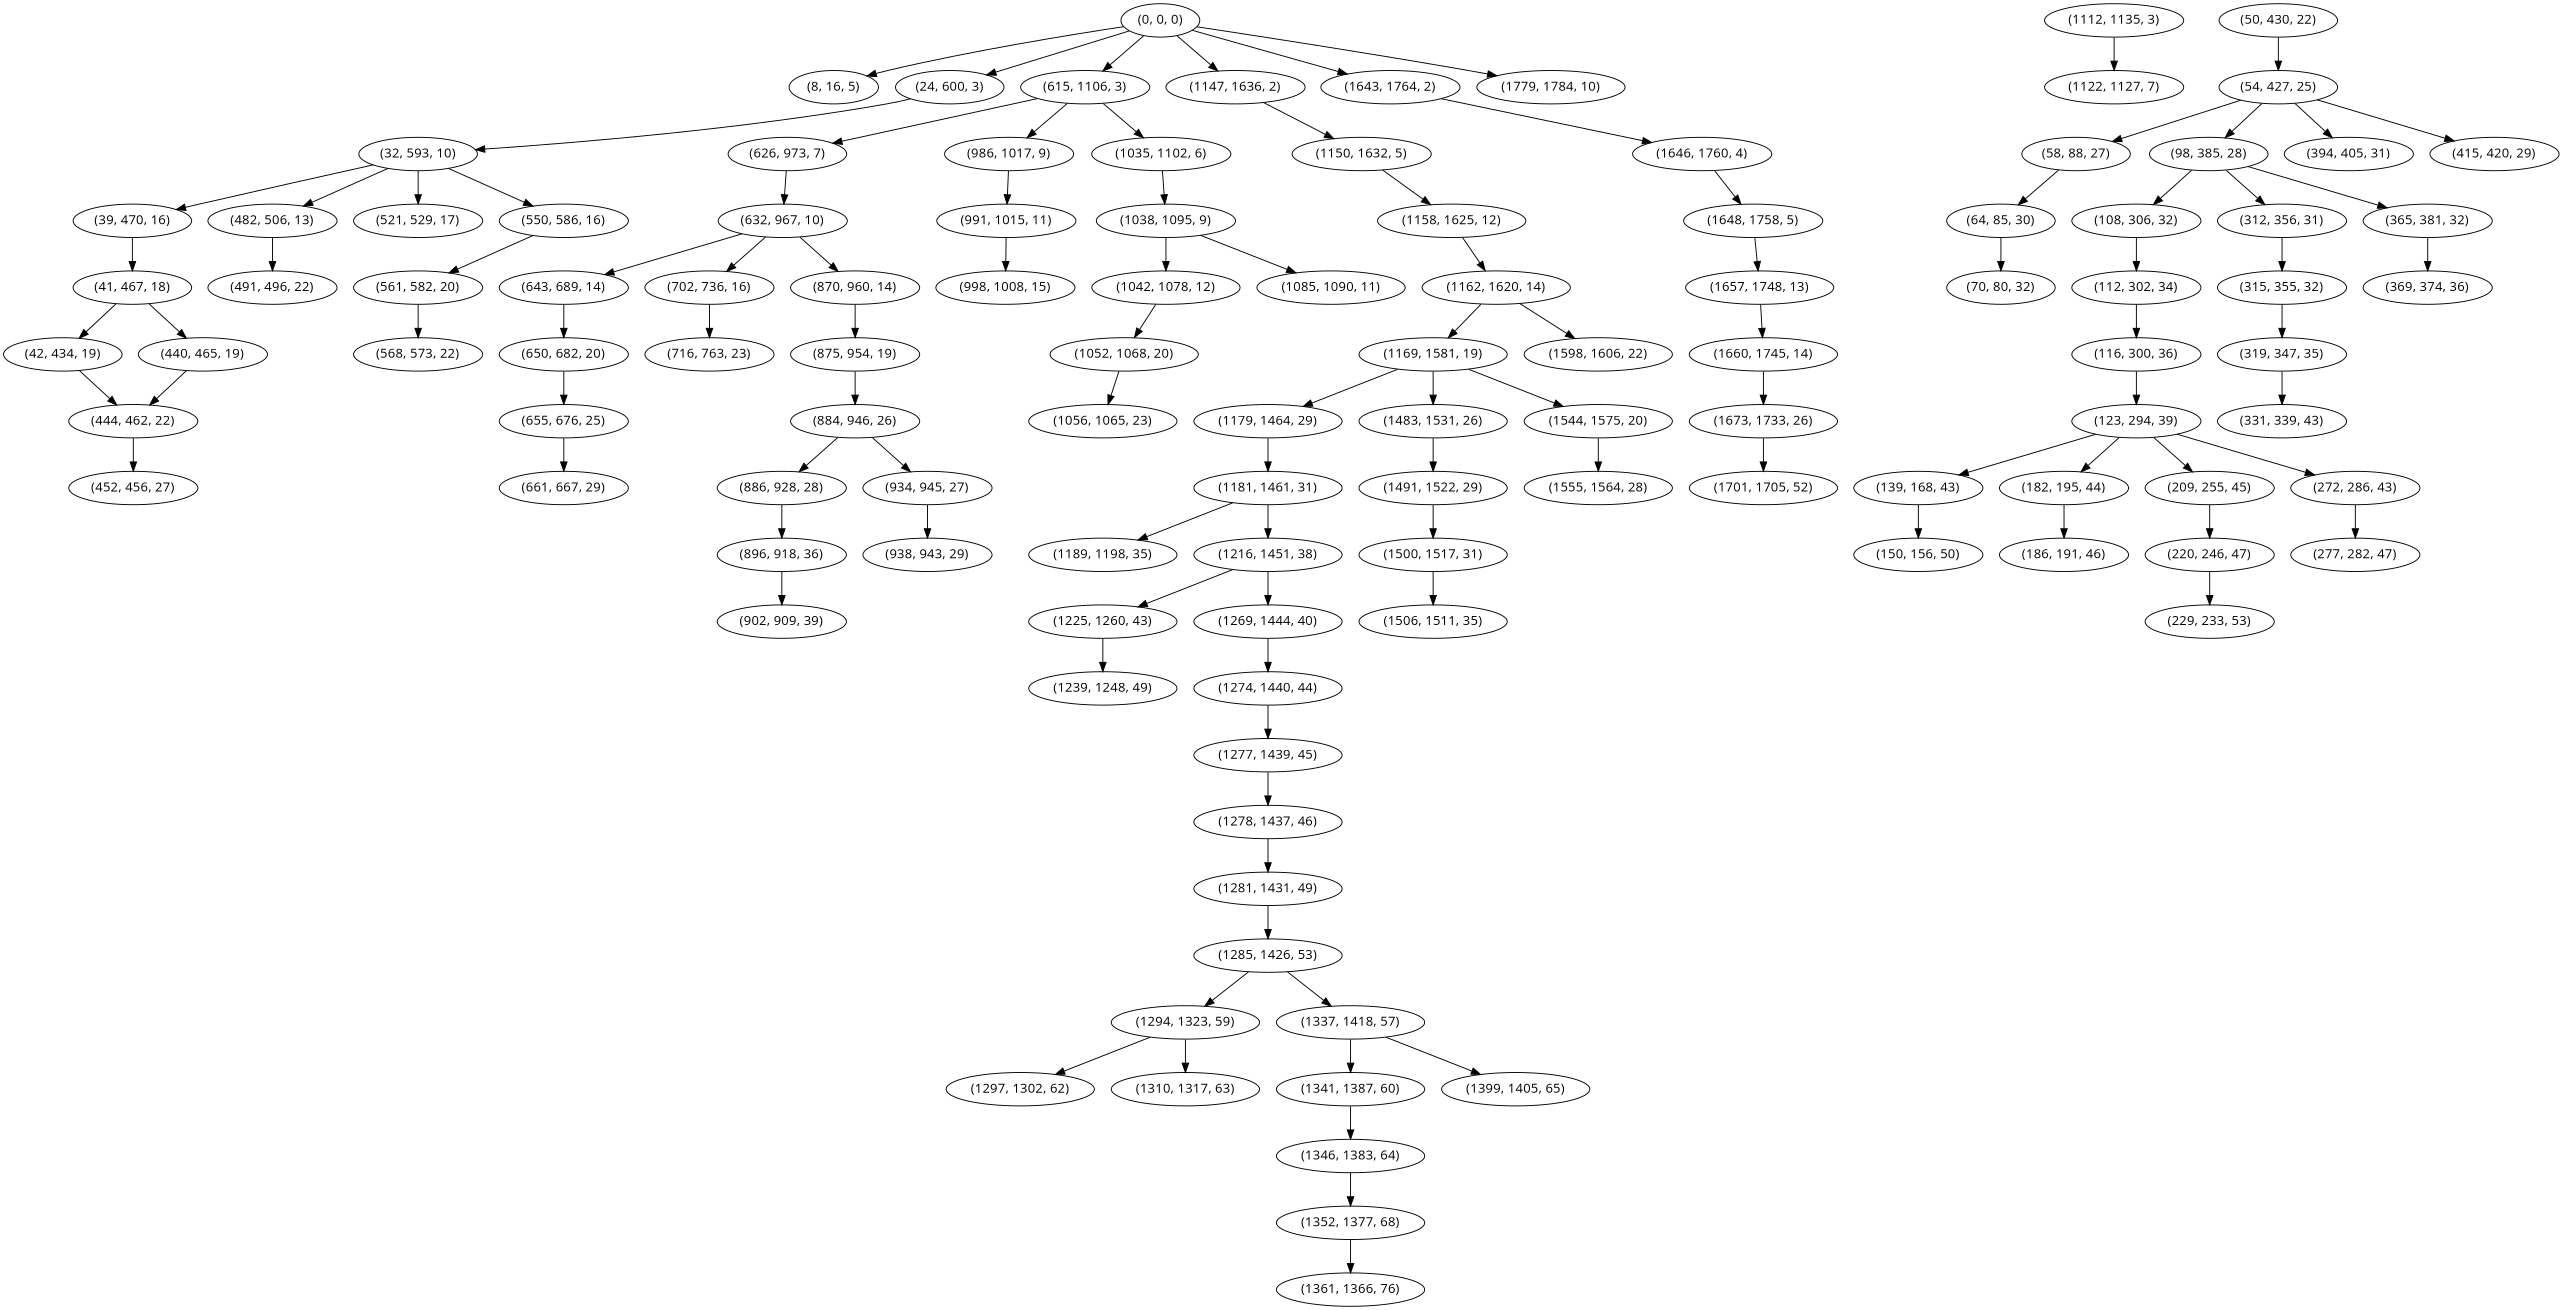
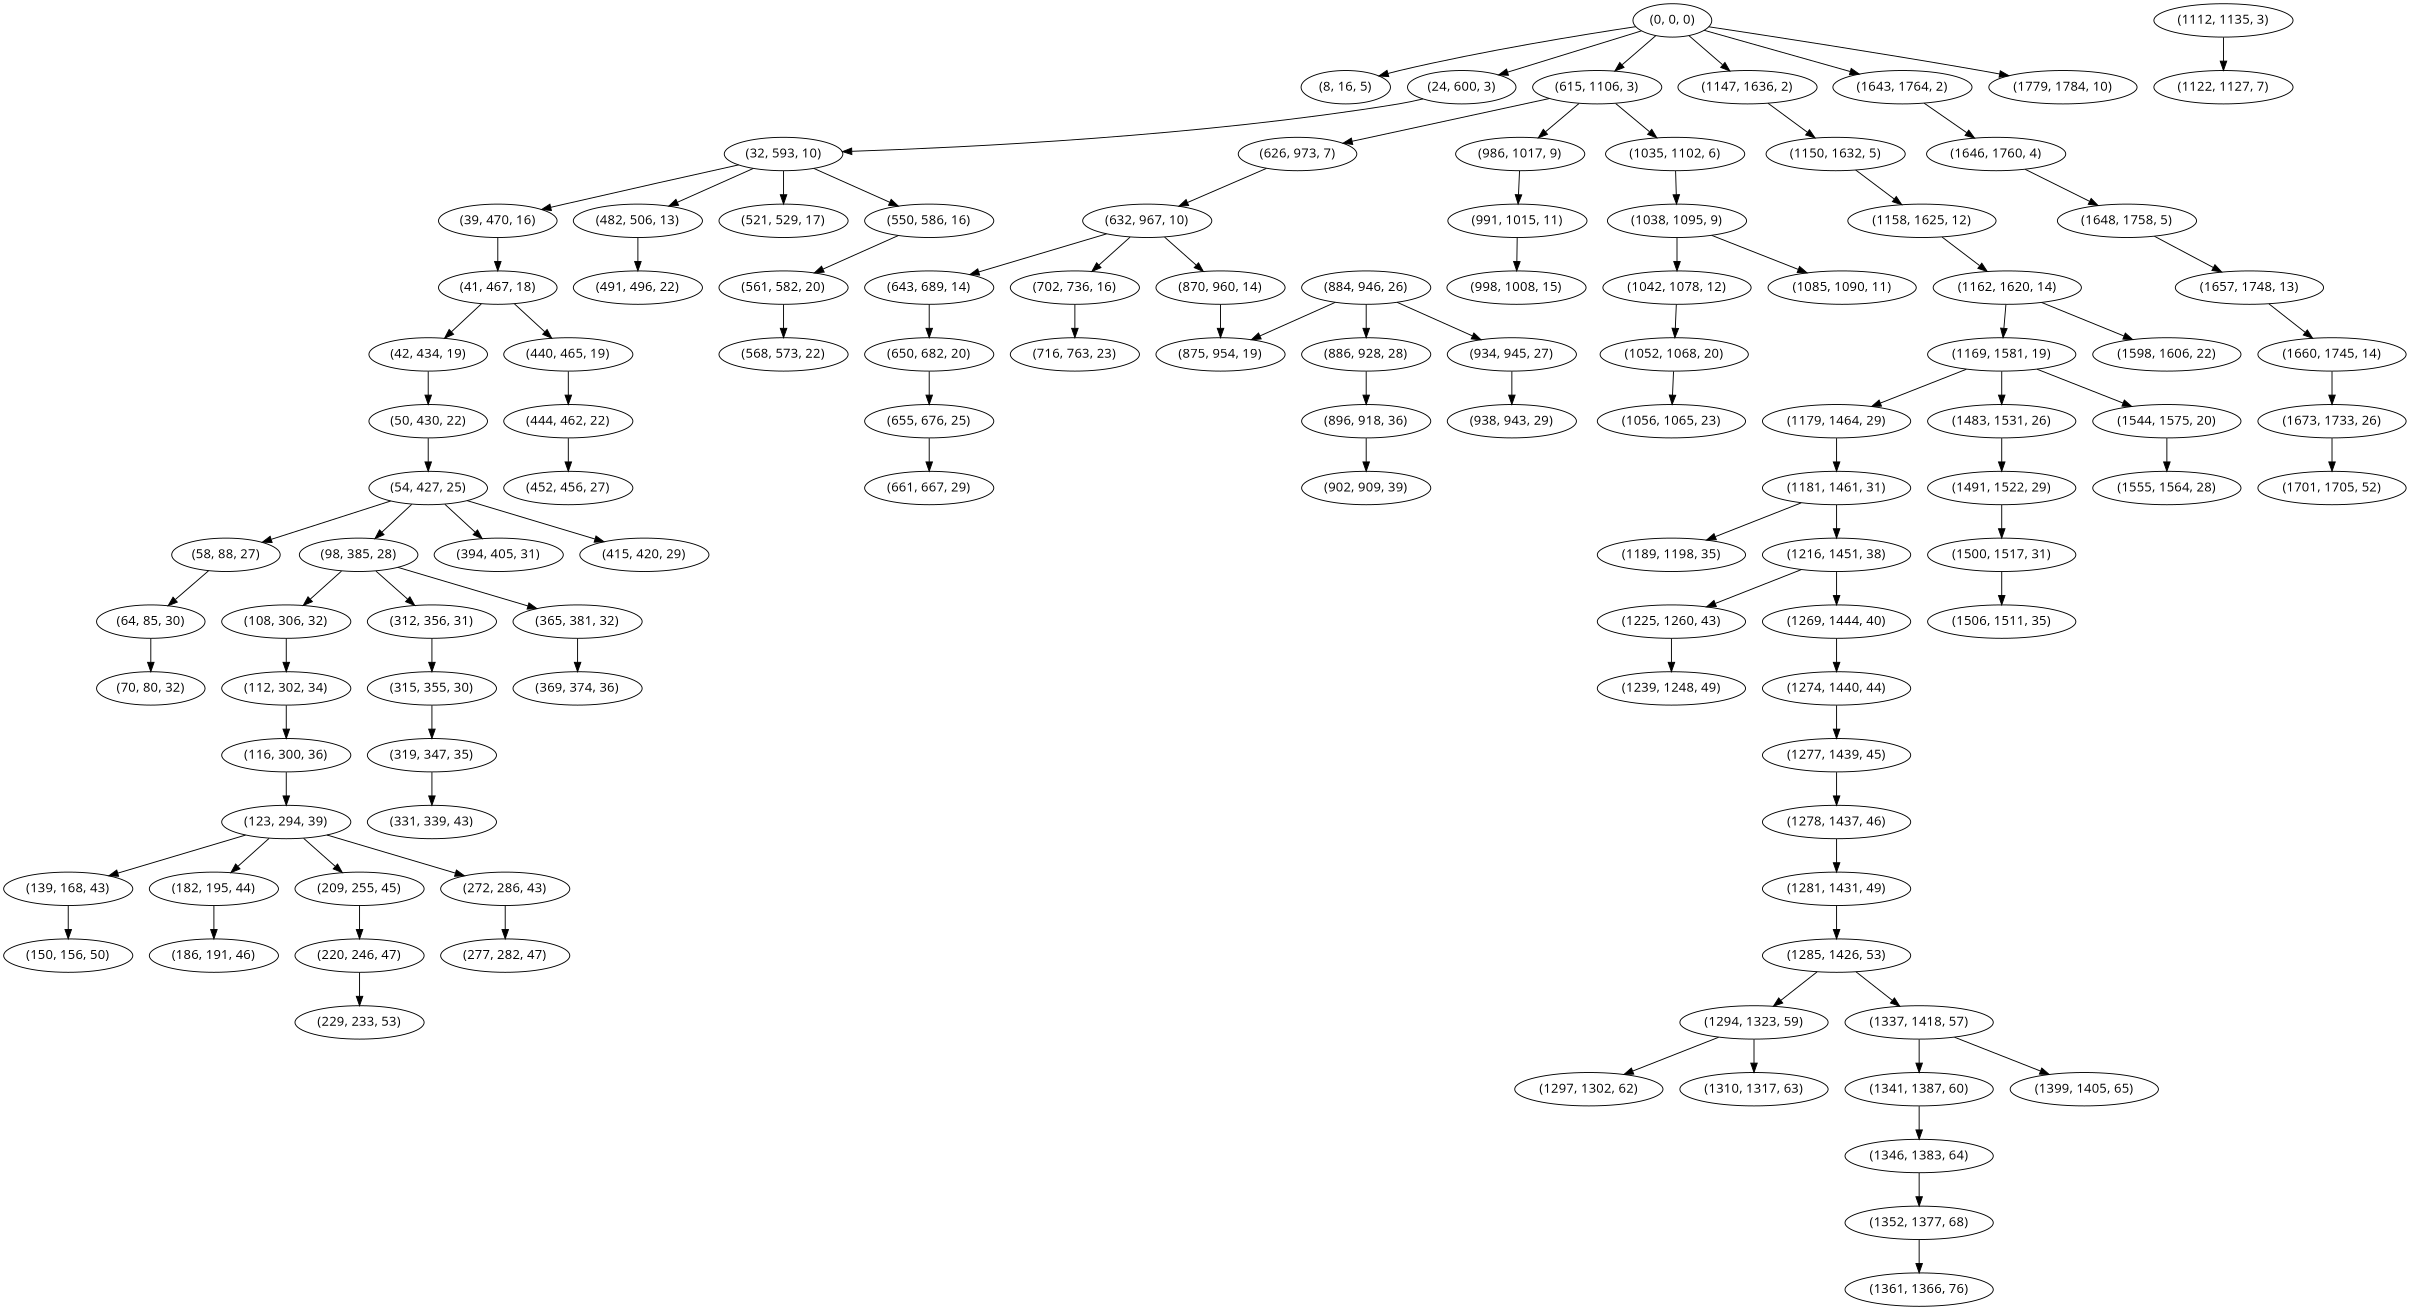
node "(315, 355, 32)": label "(315, 355, 32)" -> "(315, 355, 30)"
edge "(875, 954, 19)" -> "(884, 946, 26)": reversed
edge "(42, 434, 19)" -> "(444, 462, 22)": now "(42, 434, 19)" -> "(50, 430, 22)"
